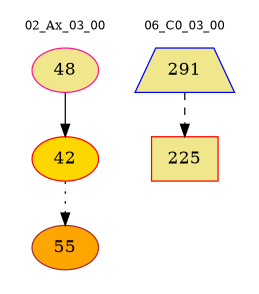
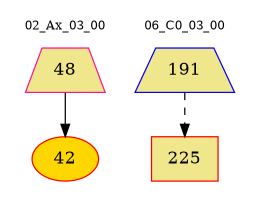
node "48": shape ellipse -> trapezium
node "291": label "291" -> "191"
node "55": removed
